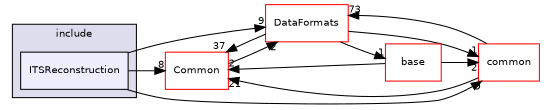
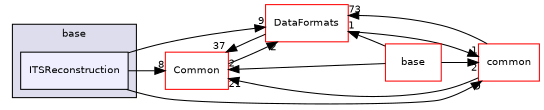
cluster "include": label "include" -> "base"
edge "DataFormats" -> "base": reversed
